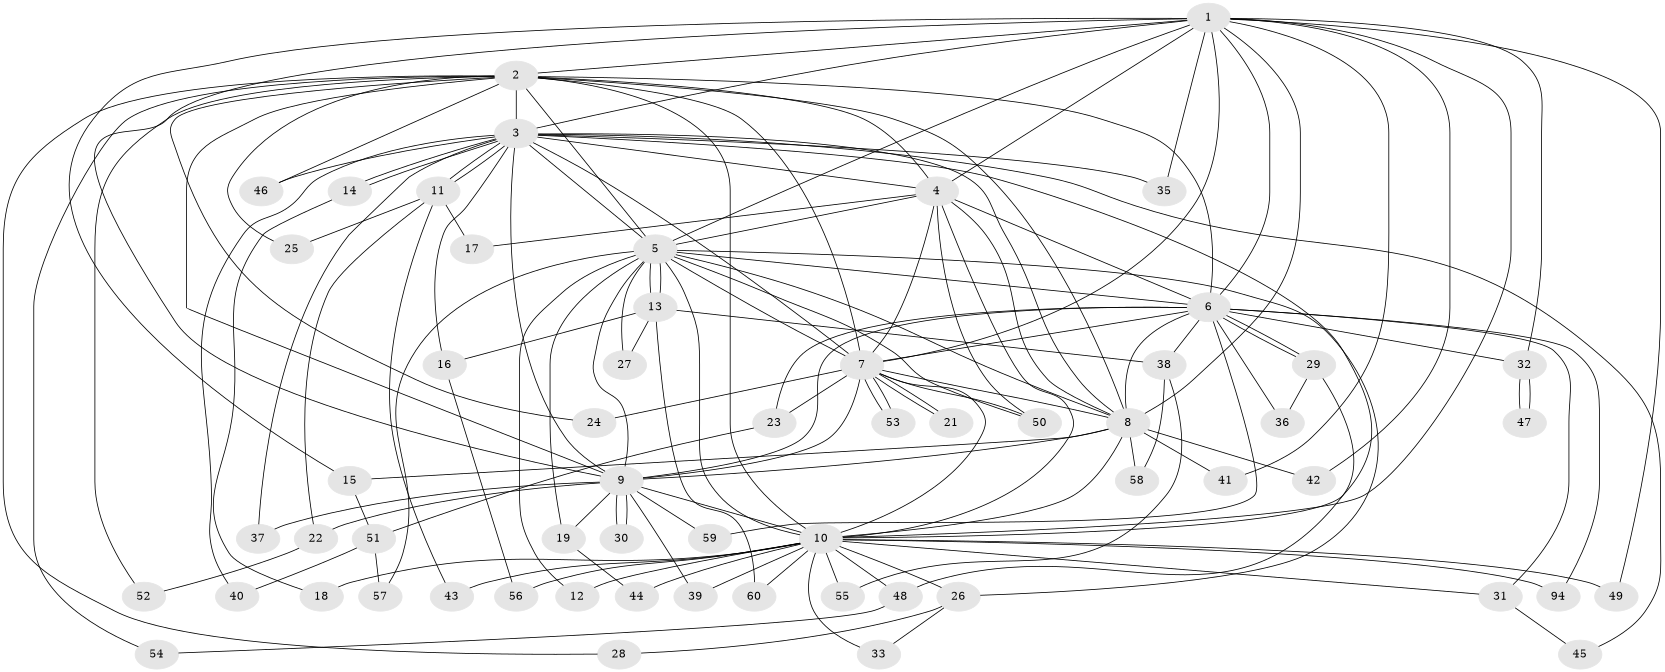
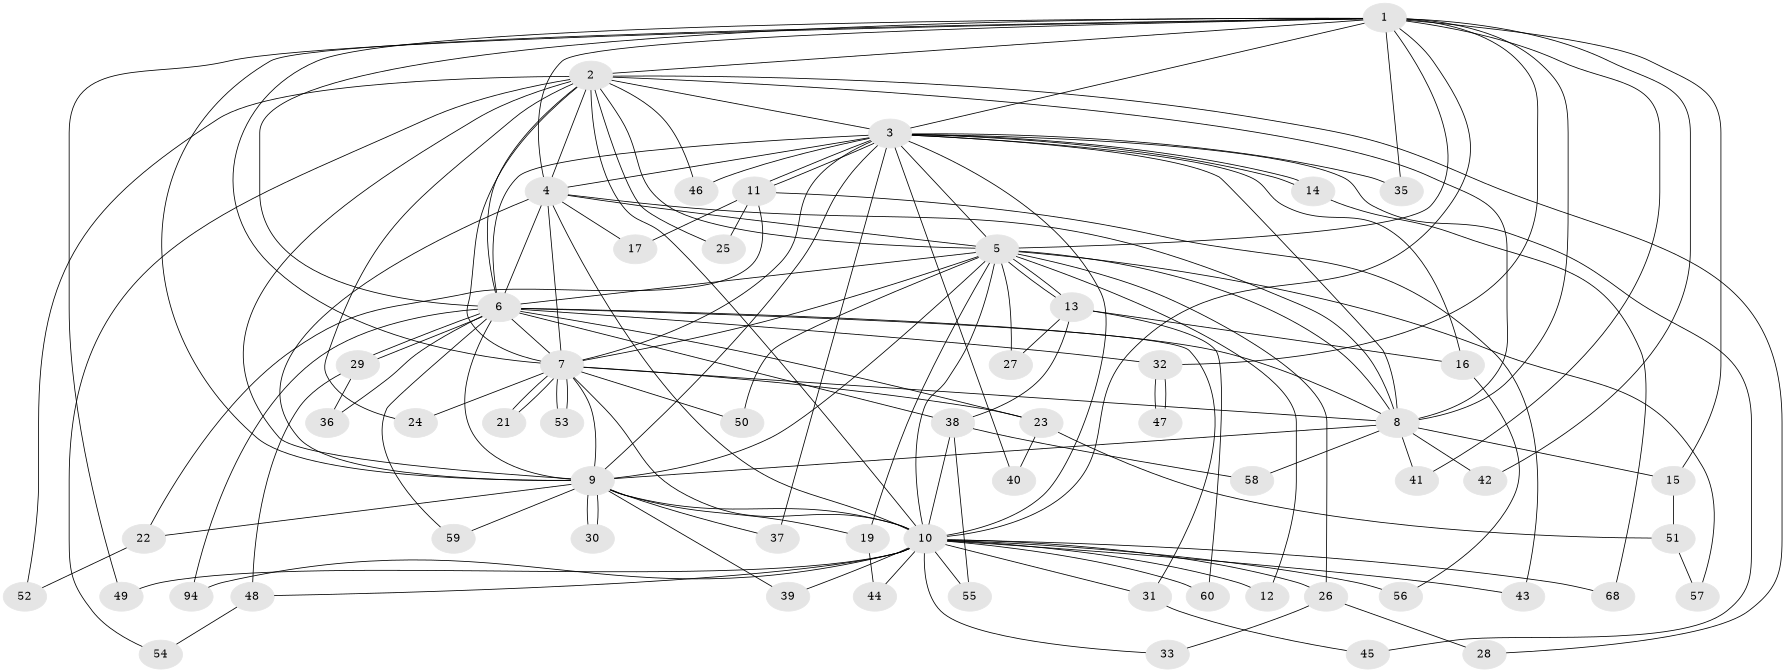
edge "3" -- "6": added
edge "4" -- "50": now "4" -- "9"
edge "8" -- "10": now "38" -- "10"
edge "51" -- "40": now "23" -- "40"
node "18": label "18" -> "68"
